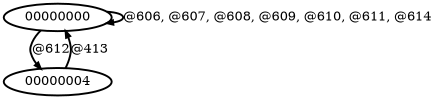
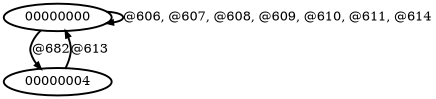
edge "00000000" -> "00000004": label "@612" -> "@682"
edge "00000004" -> "00000000": label "@413" -> "@613"
